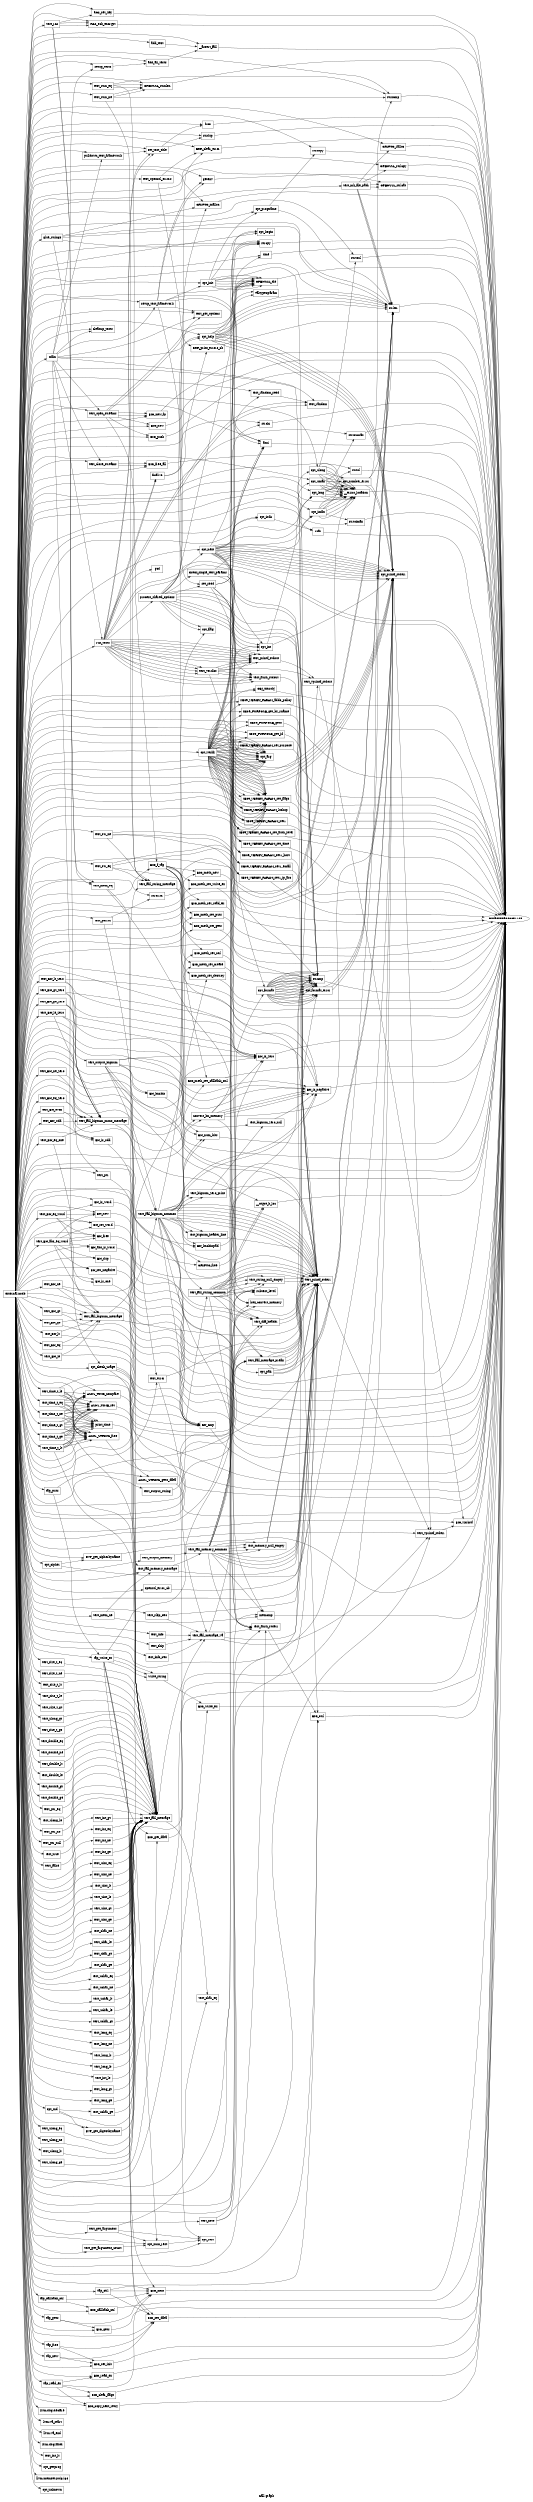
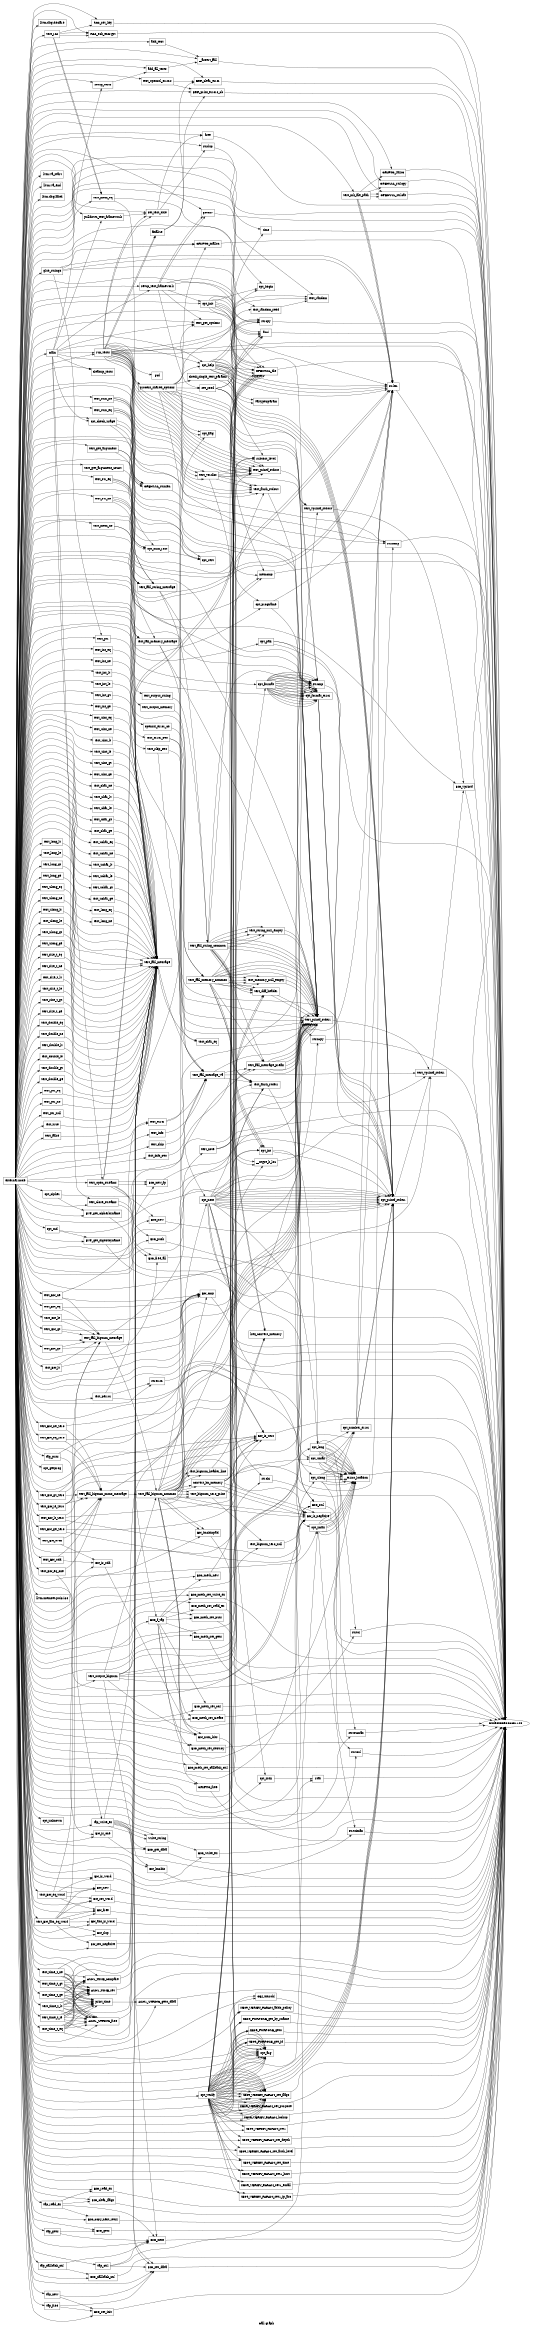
edge "external node" -> "ERR_print_errors_cb": added
node "test_error_c90": added
node "test_char_lt": added
edge "test_int_lt" -> "test_fail_message": added
edge "opt_md" -> "test_uchar_ge": now "external node" -> "test_uchar_ge"
node "X509_VERIFY_PARAM_set_depth": added
